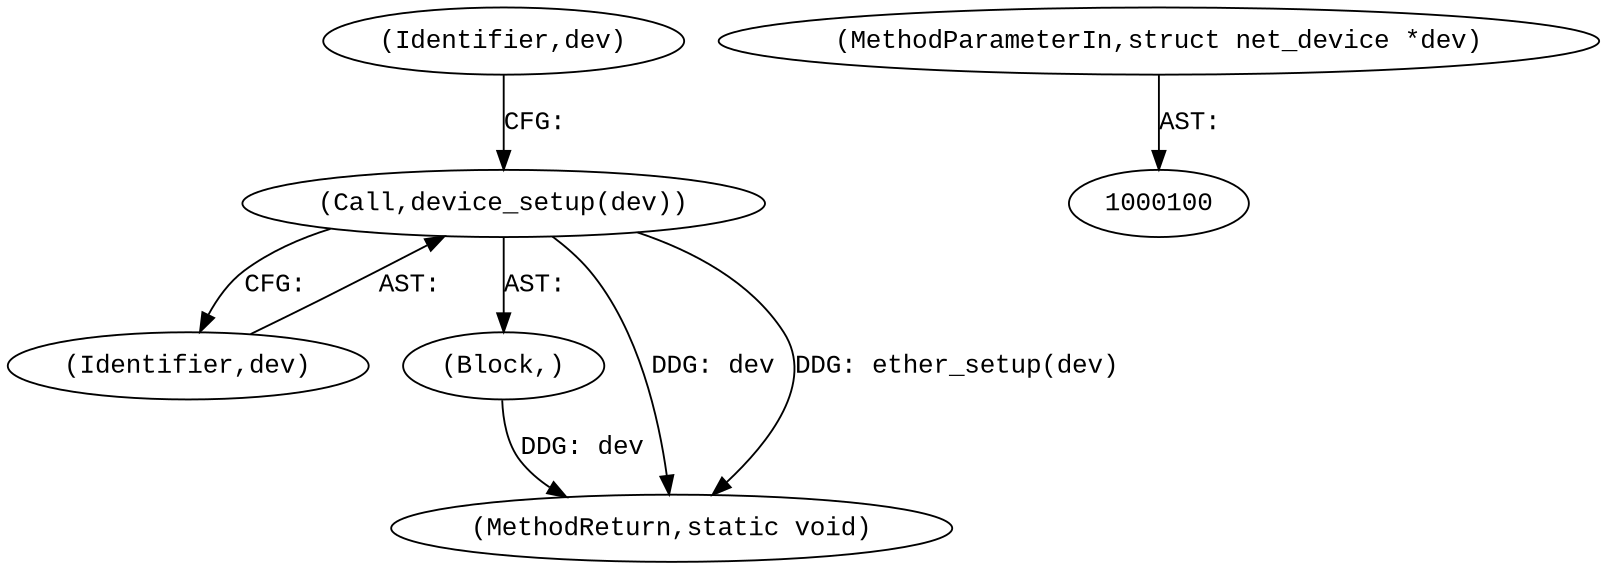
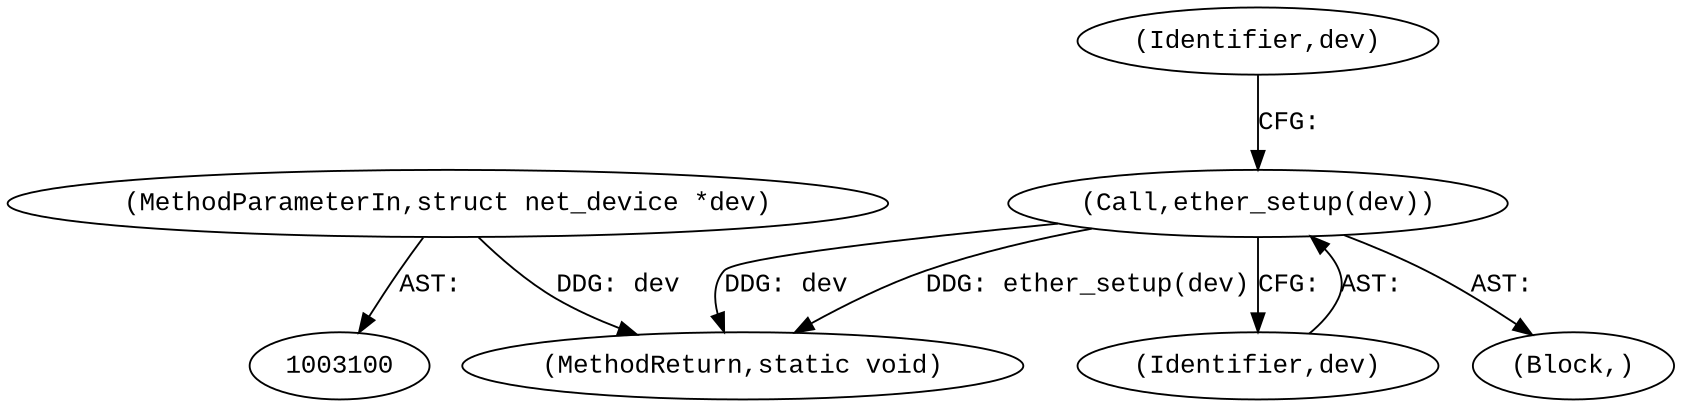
node "(Call,device_setup(dev))": label "(Call,device_setup(dev))" -> "(Call,ether_setup(dev))"
node "1000100": label "1000100" -> "1003100"
edge "(Block,)" -> "(MethodReturn,static void)": now "(MethodParameterIn,struct net_device *dev)" -> "(MethodReturn,static void)"
